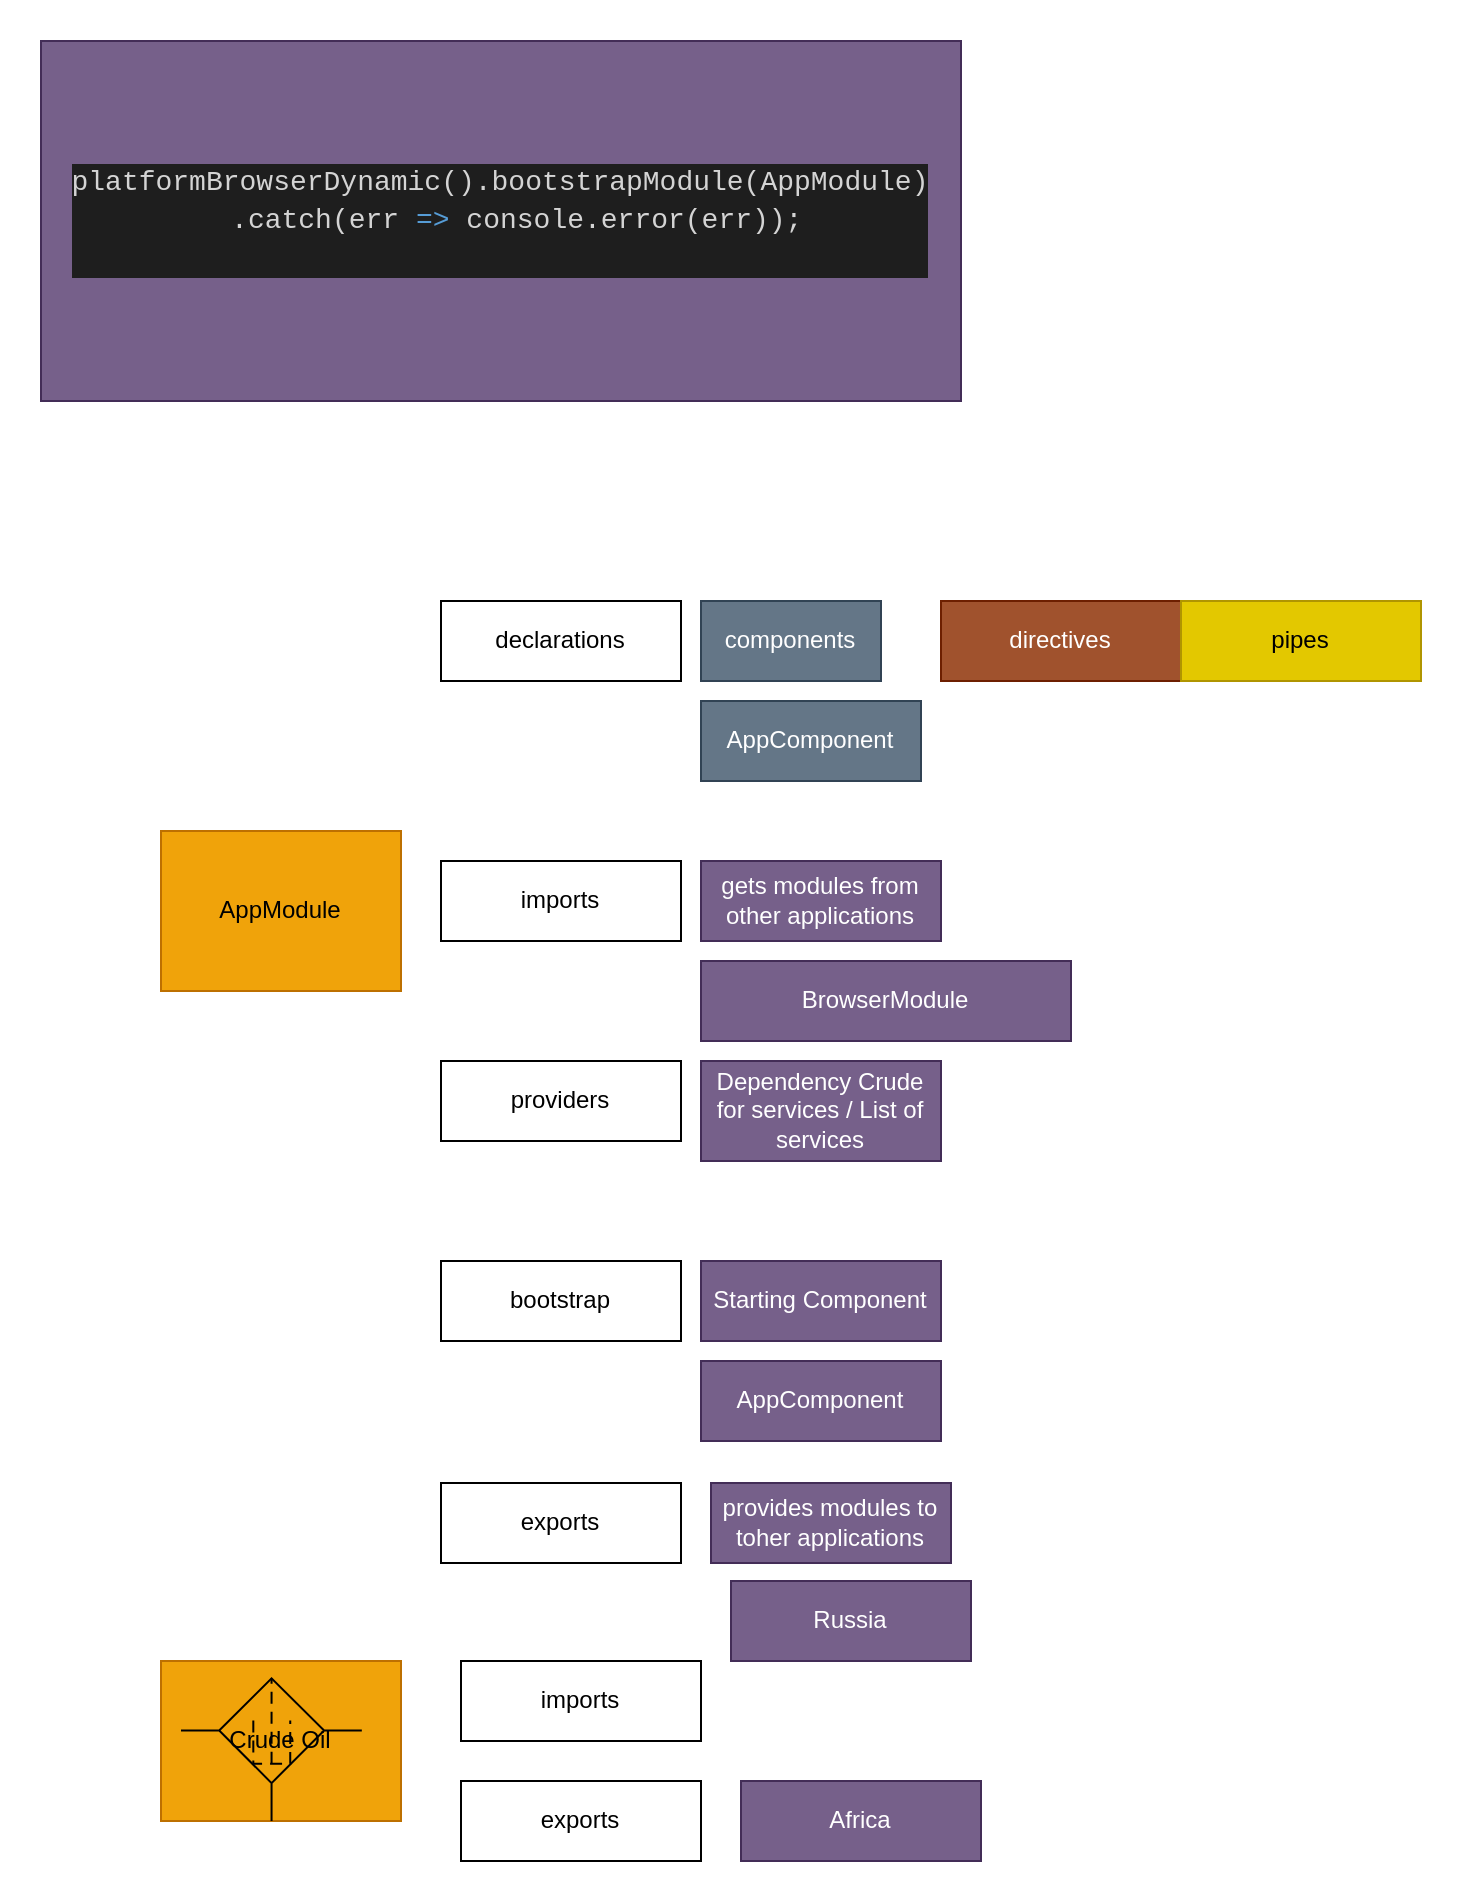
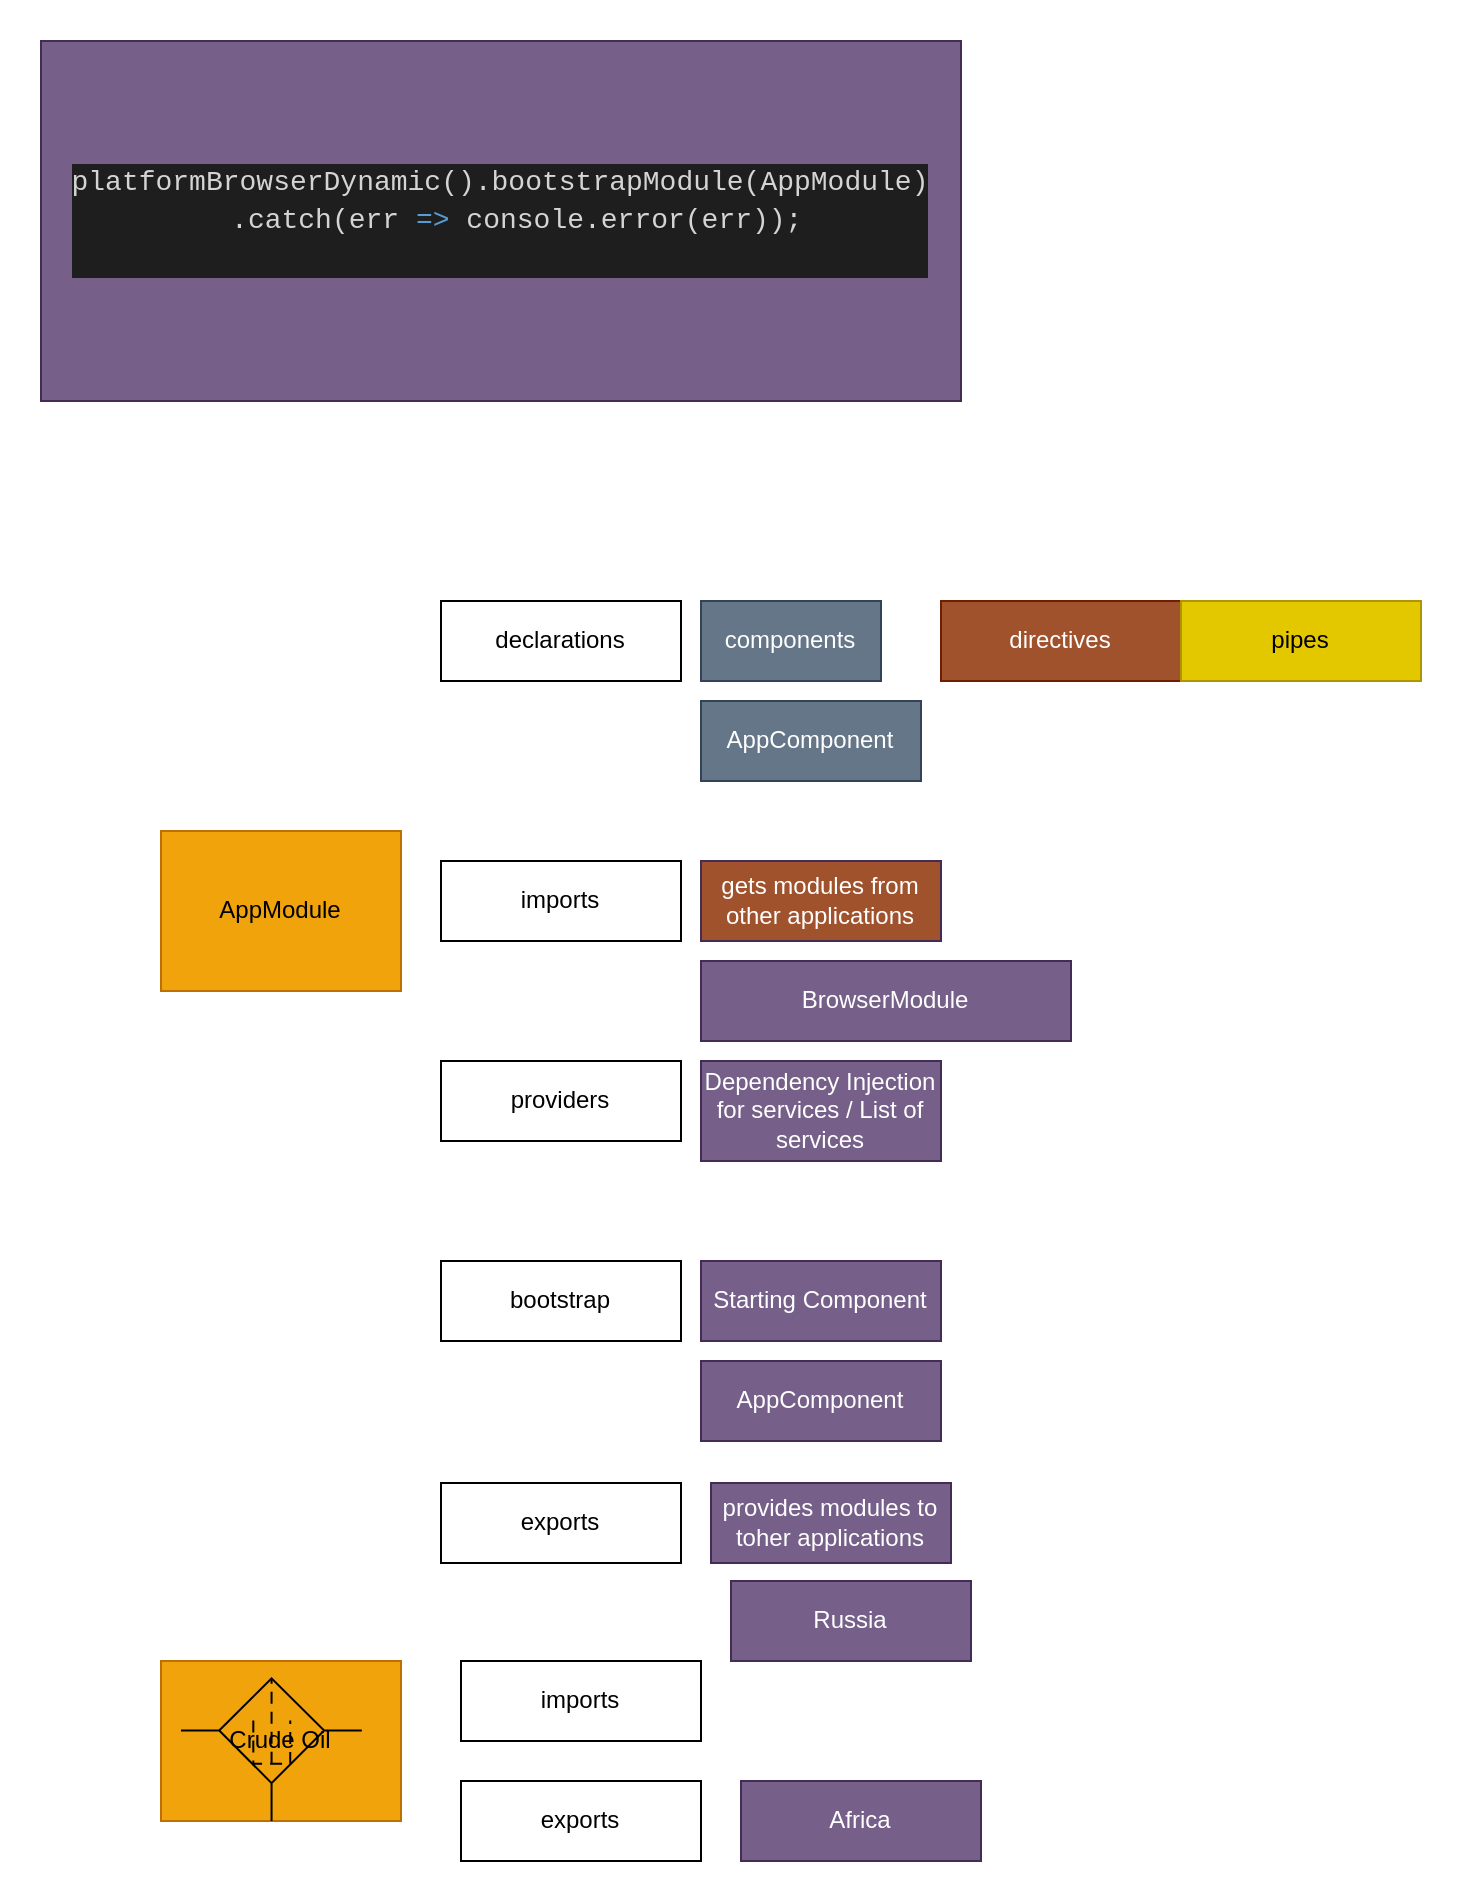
node "gets modules from other applications": fillcolor #76608a -> #a0522d
node "Dependency Crude for services / List of services": label "Dependency Crude for services / List of services" -> "Dependency Injection for services / List of services"
